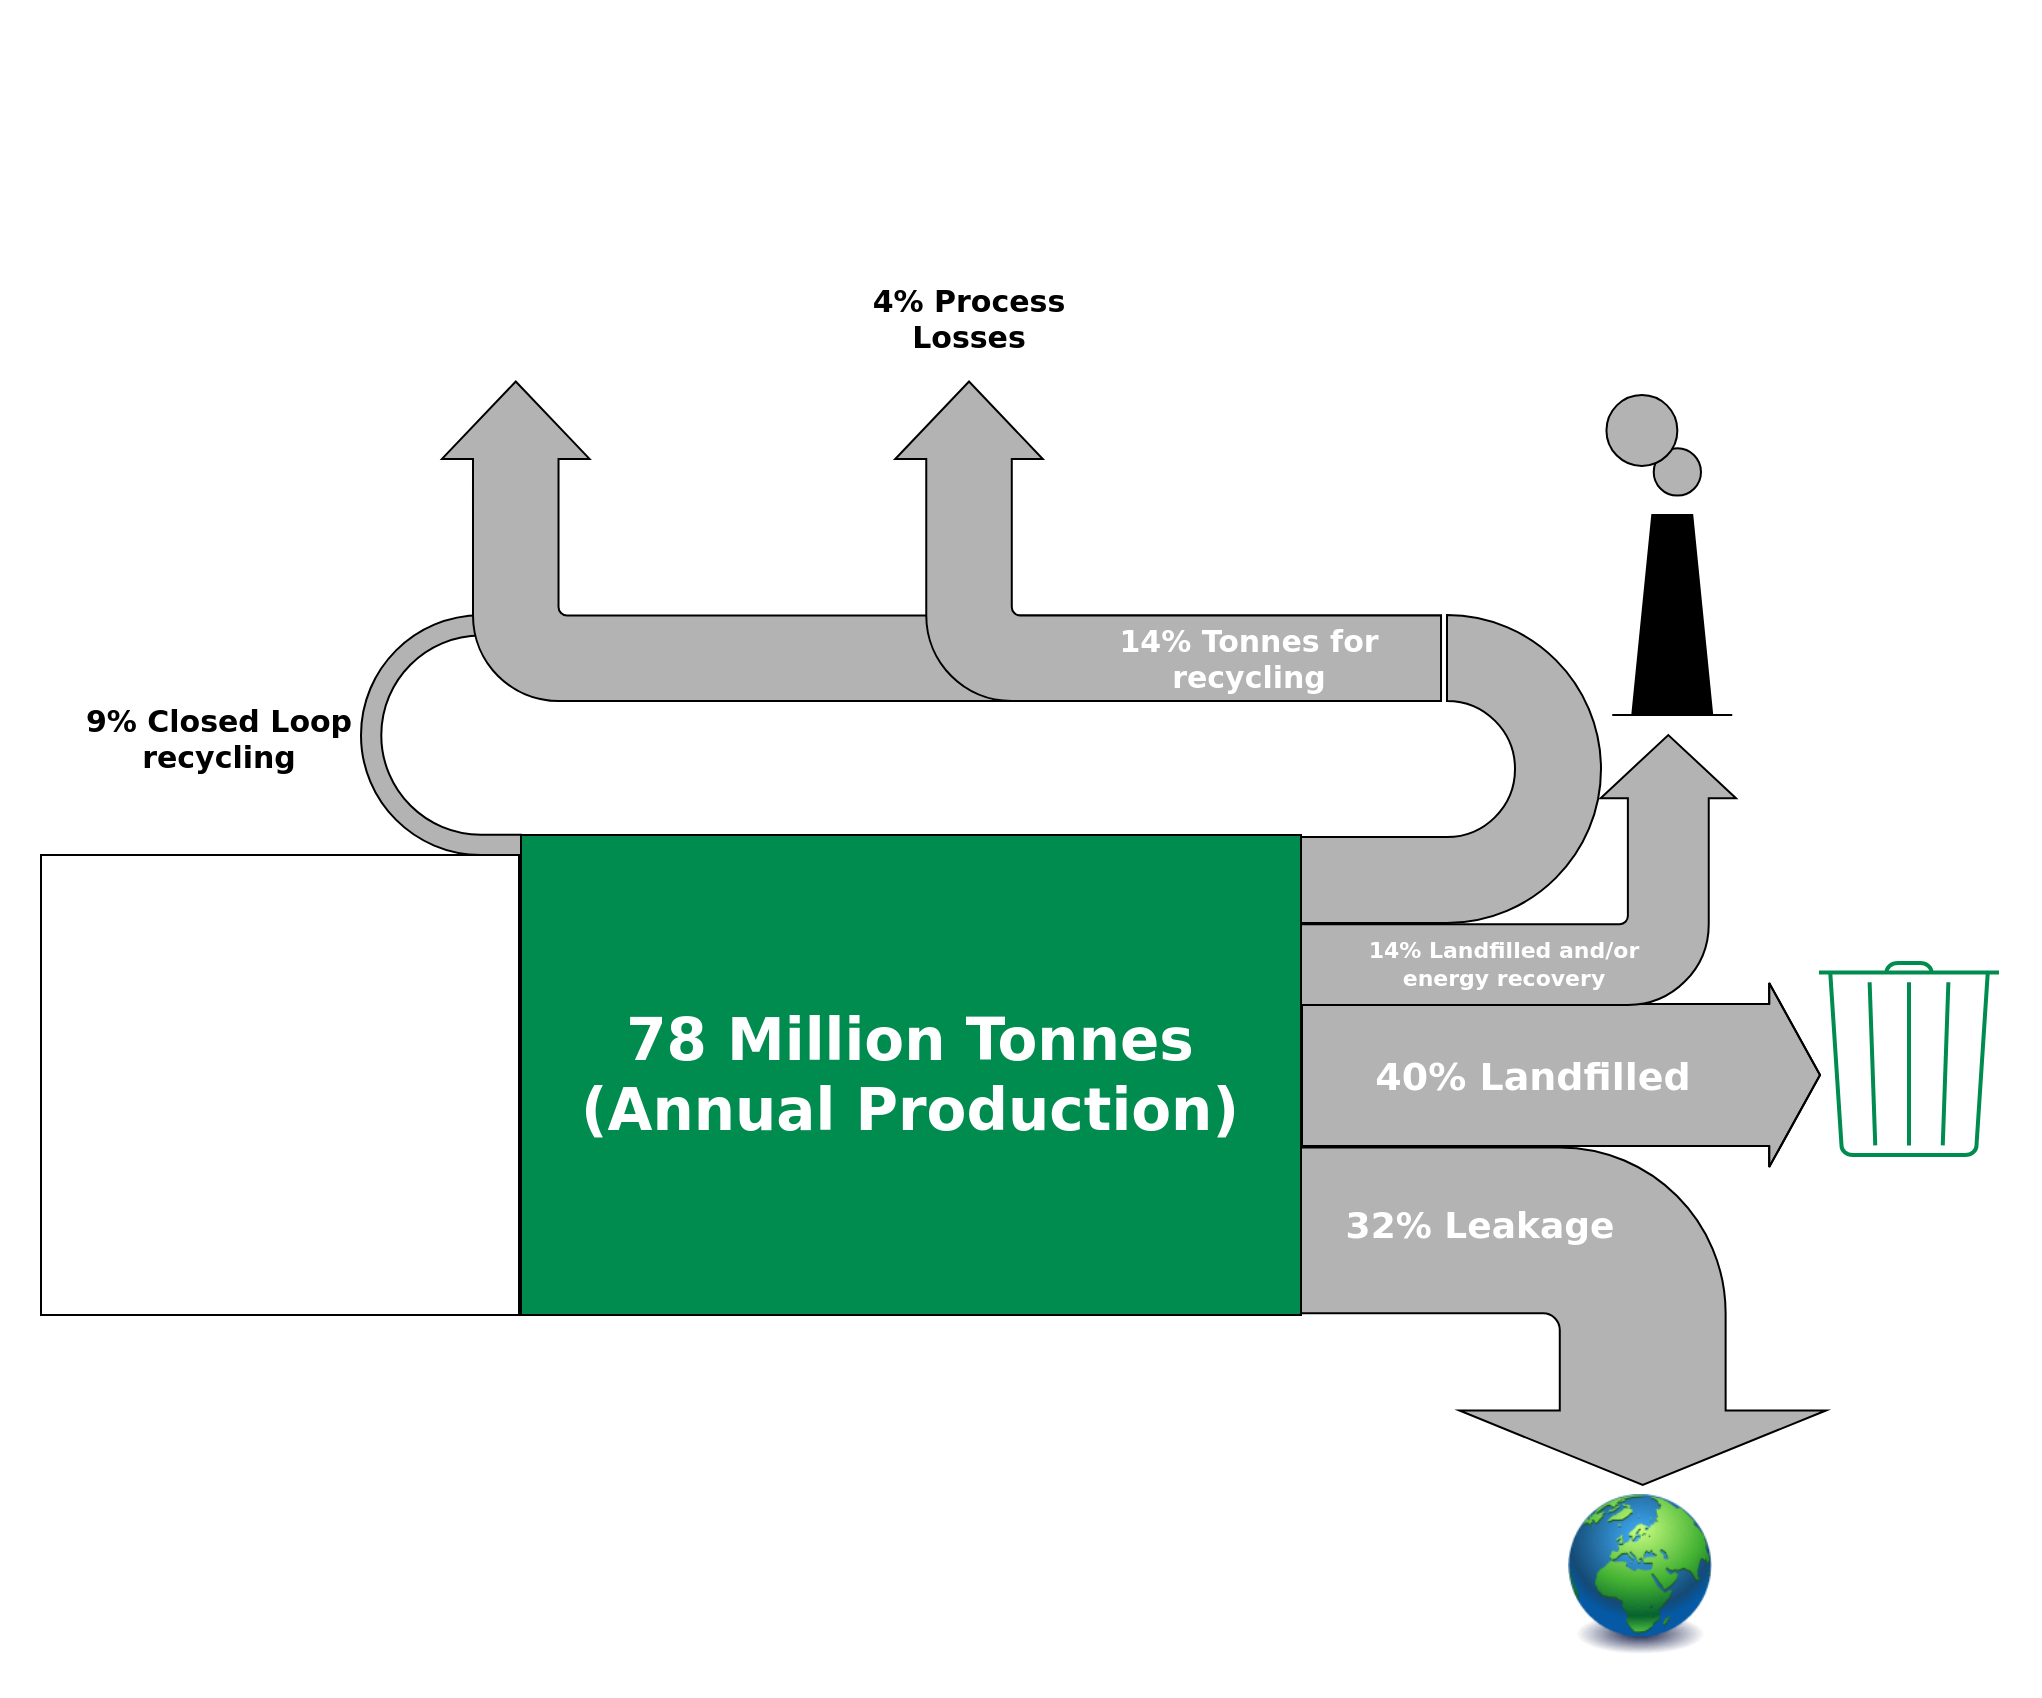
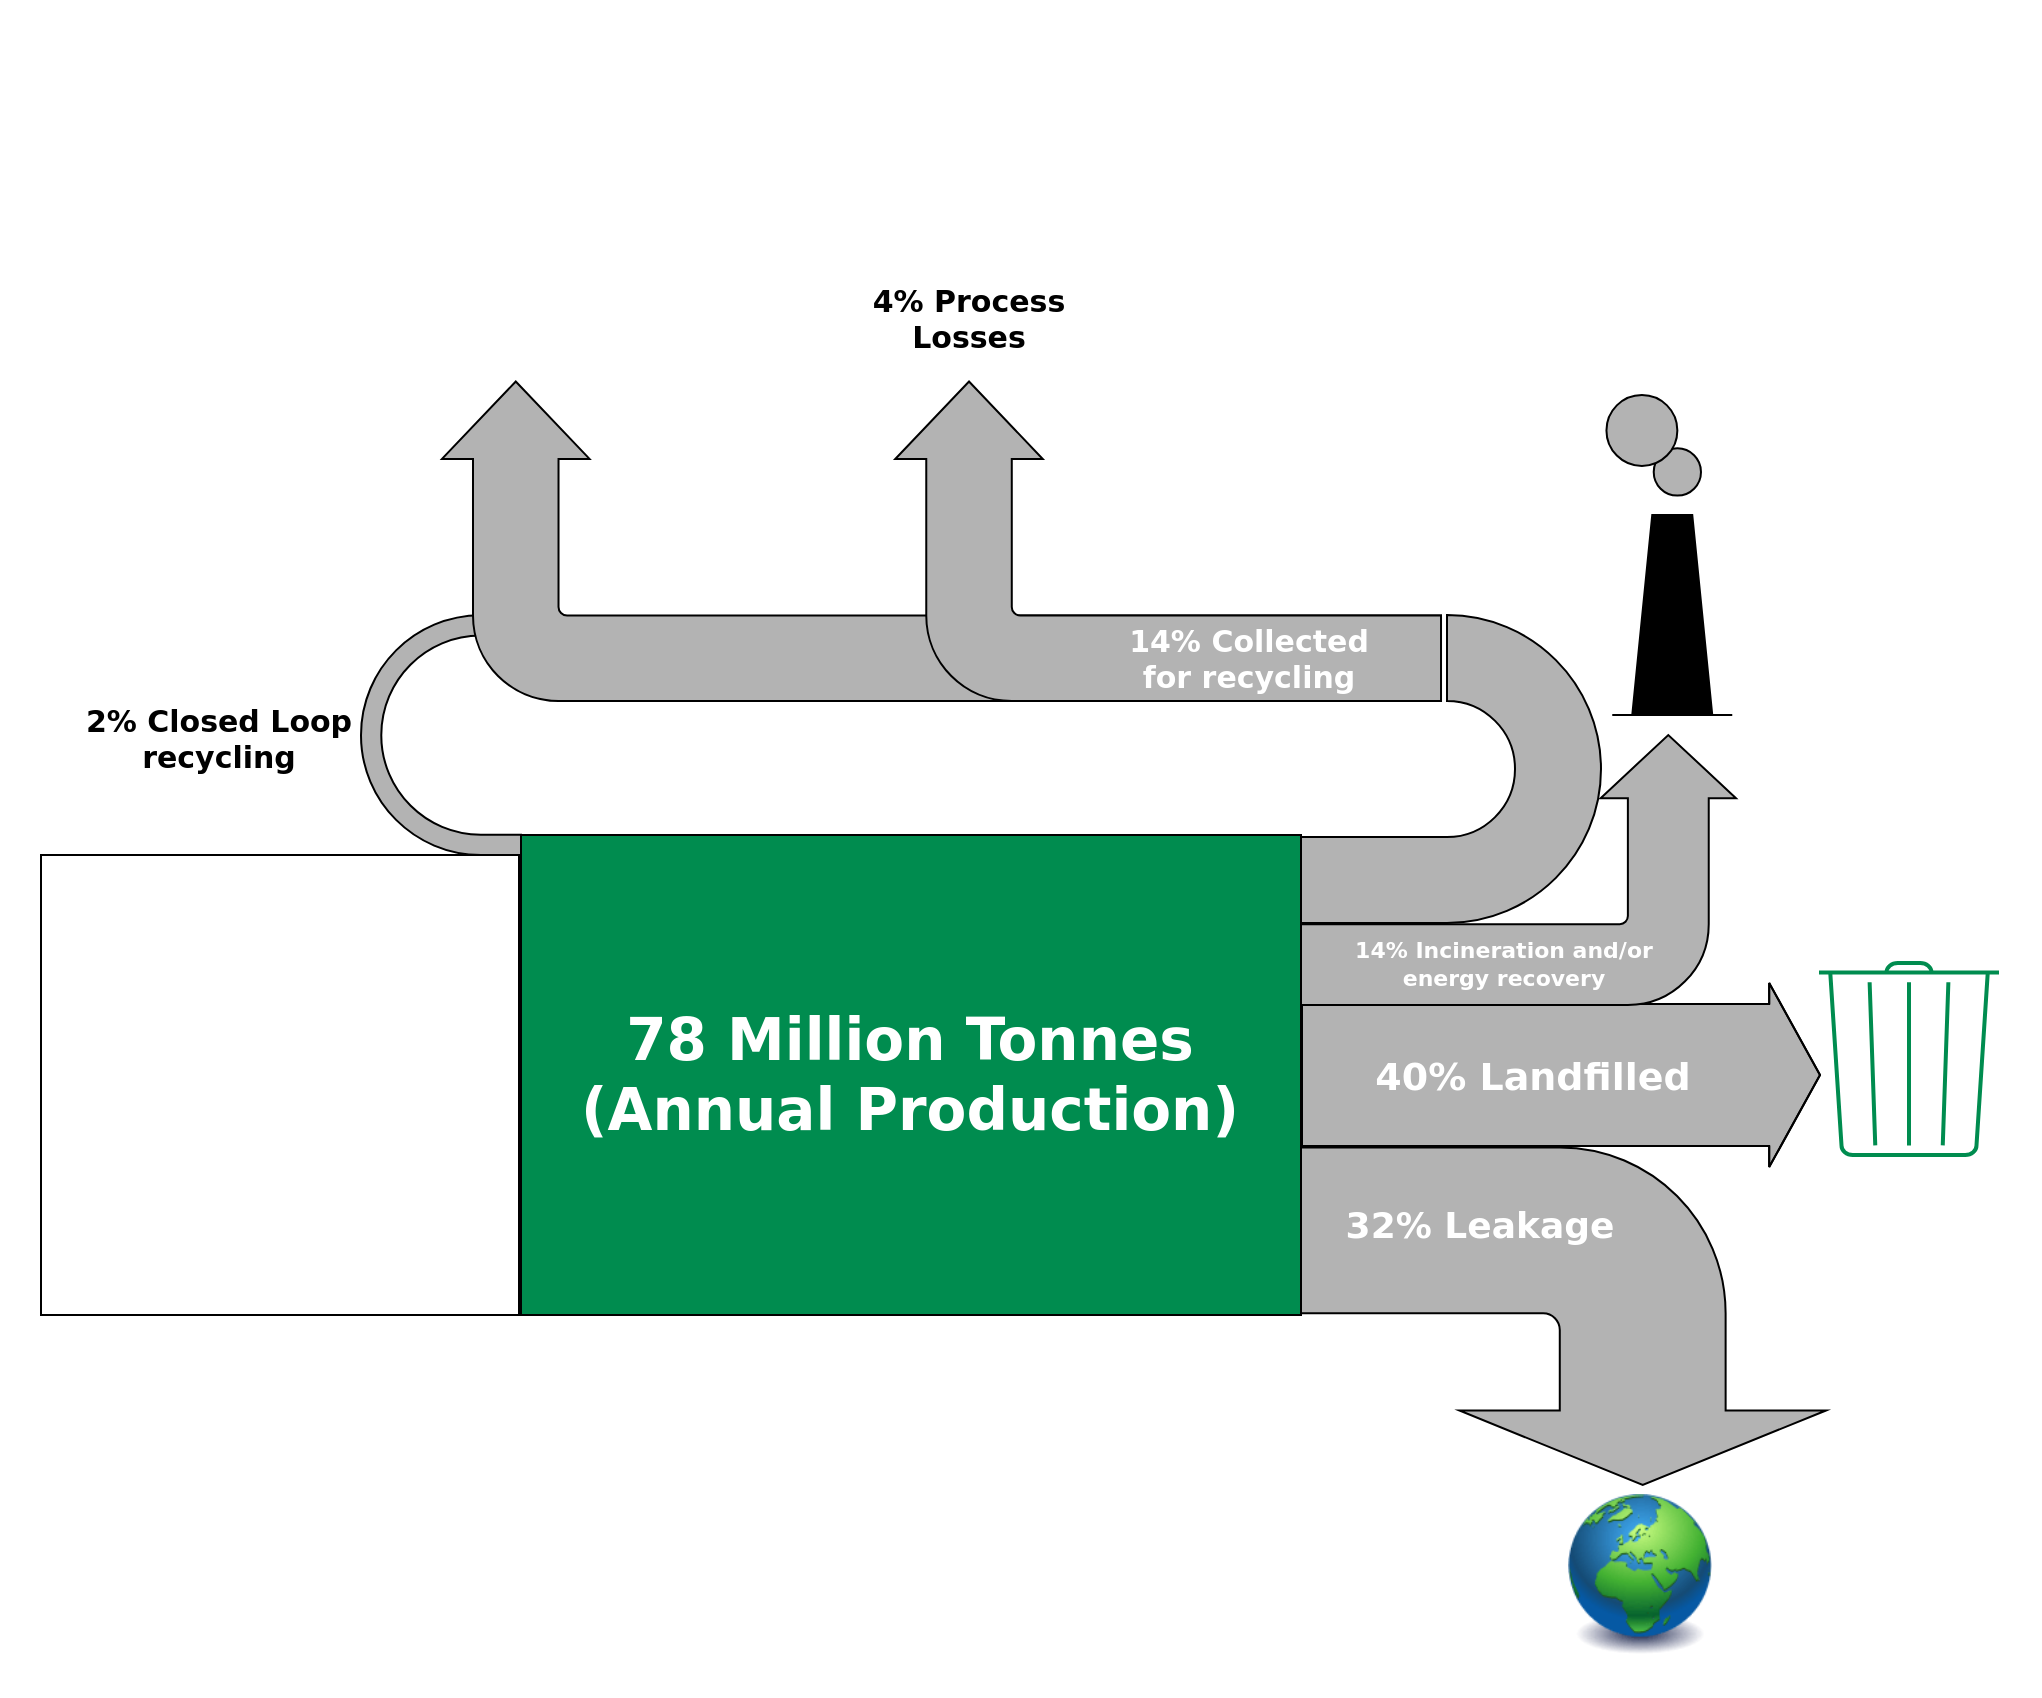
node "14% Tonnes for recycling": label "14% Tonnes for recycling" -> "14% Collected for recycling"
node "9% Closed Loop recycling": label "9% Closed Loop recycling" -> "2% Closed Loop recycling"
node "14% Landfilled and/or energy recovery": label "14% Landfilled and/or energy recovery" -> "14% Incineration and/or energy recovery"
